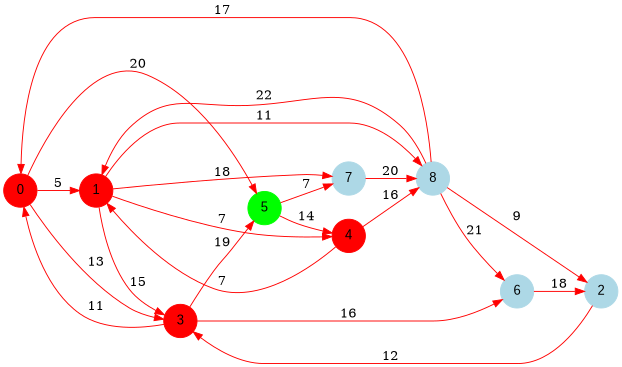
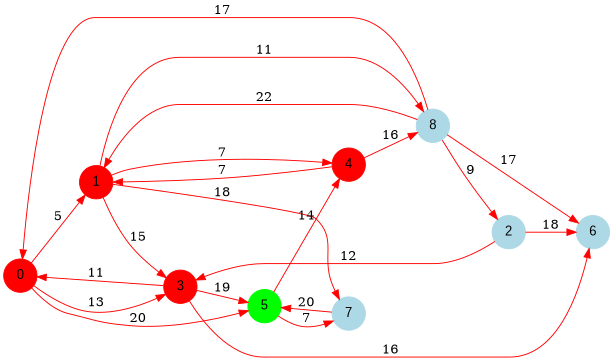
edge "7" -> "8": now "7" -> "5"
edge "8" -> "6": label "21" -> "17"
edge "6" -> "2": reversed
